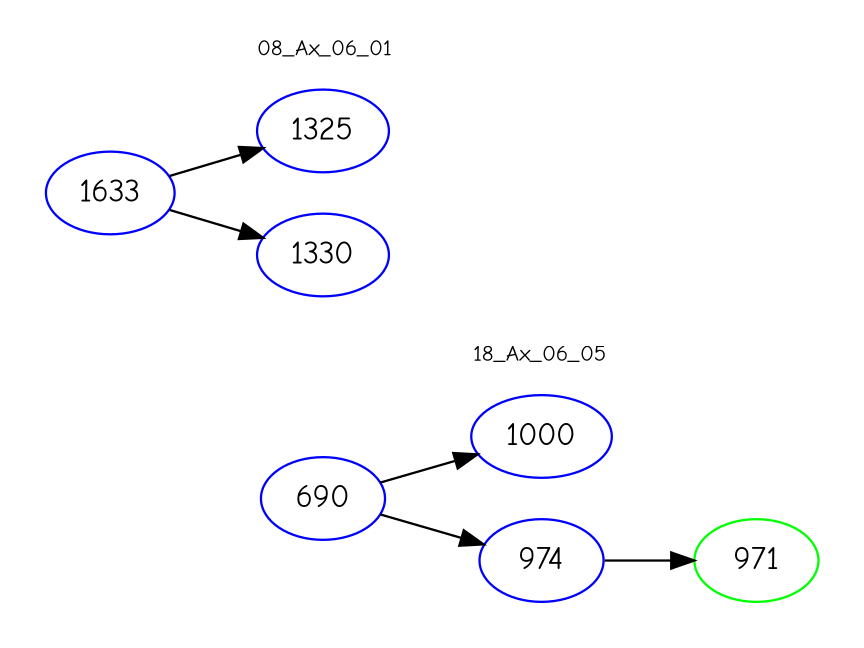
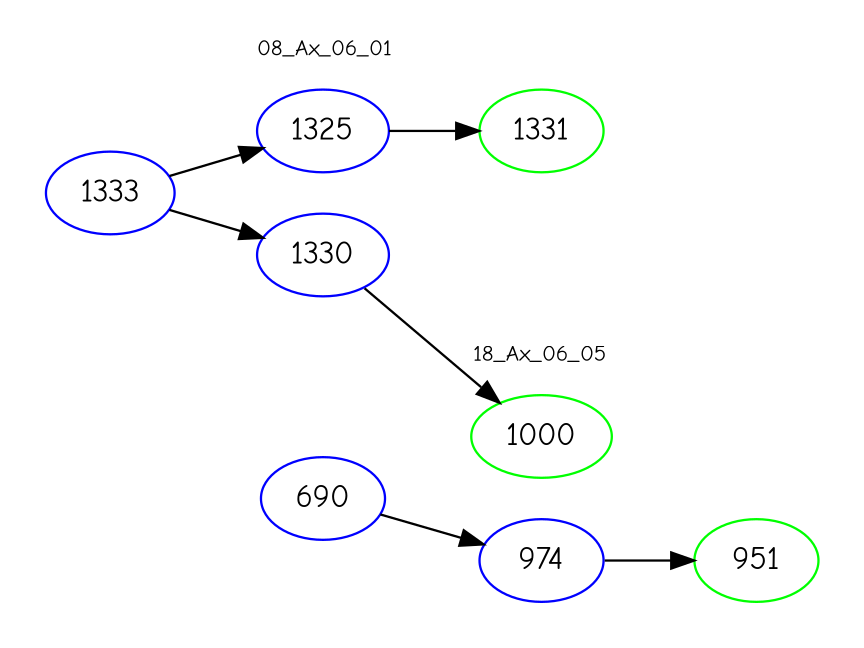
node "1331": added
node "1633": label "1633" -> "1333"
node "1000": color blue -> green
edge "690" -> "1000": now "1330" -> "1000"
node "971": label "971" -> "951"
